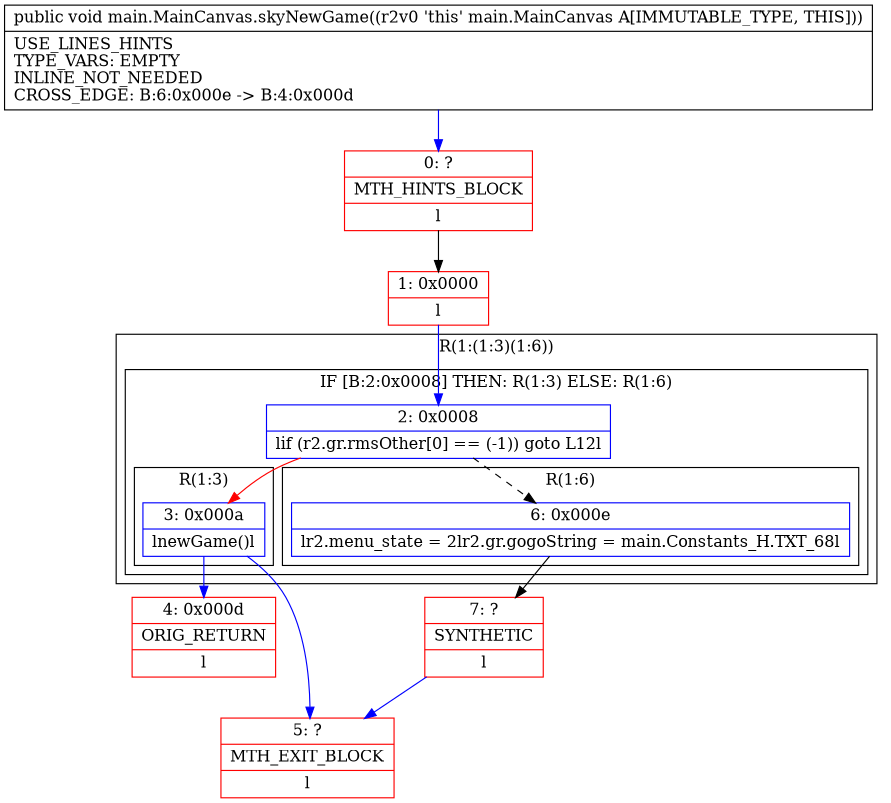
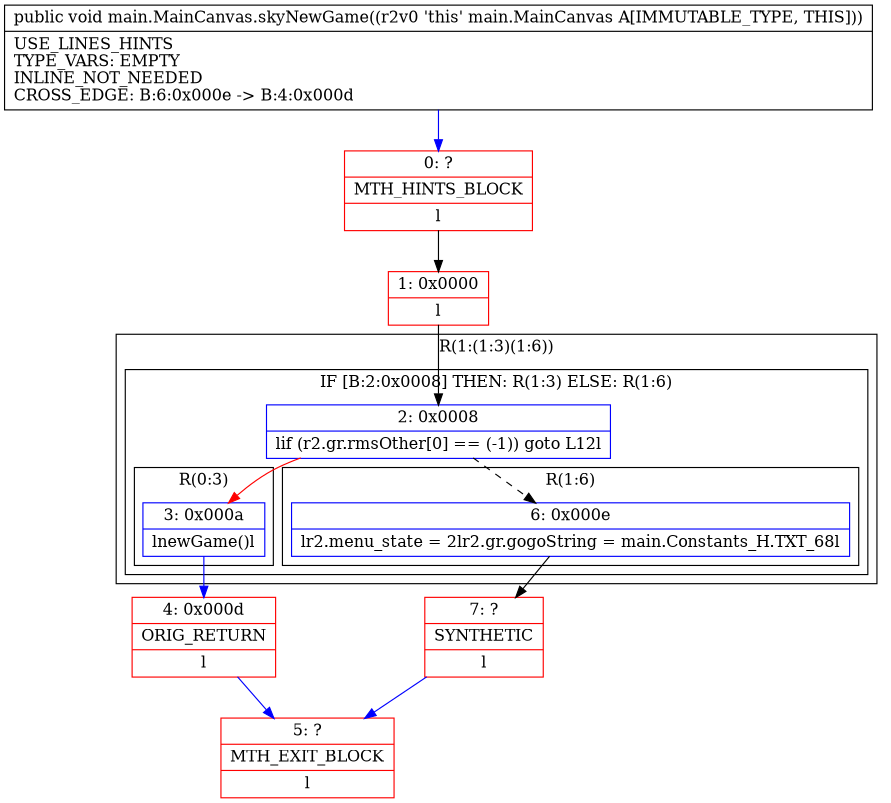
edge "1: 0x0000" -> "2: 0x0008": color blue -> black
cluster "R(1:3)": label "R(1:3)" -> "R(0:3)"
edge "3: 0x000a" -> "5: ?": now "4: 0x000d" -> "5: ?"
